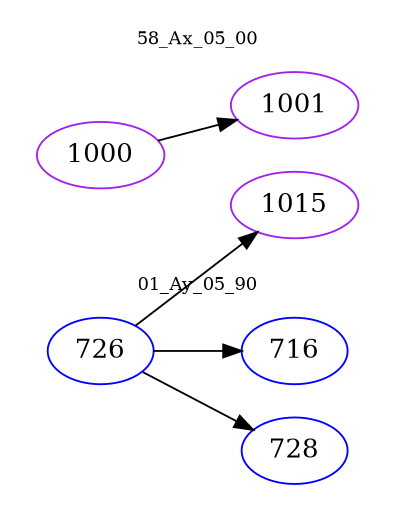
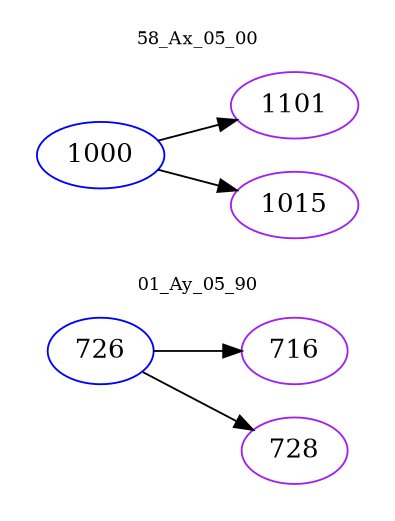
node "1001": label "1001" -> "1101"
node "1000": color purple -> blue
edge "726" -> "1015": now "1000" -> "1015"
node "716": color blue -> purple
node "728": color blue -> purple
